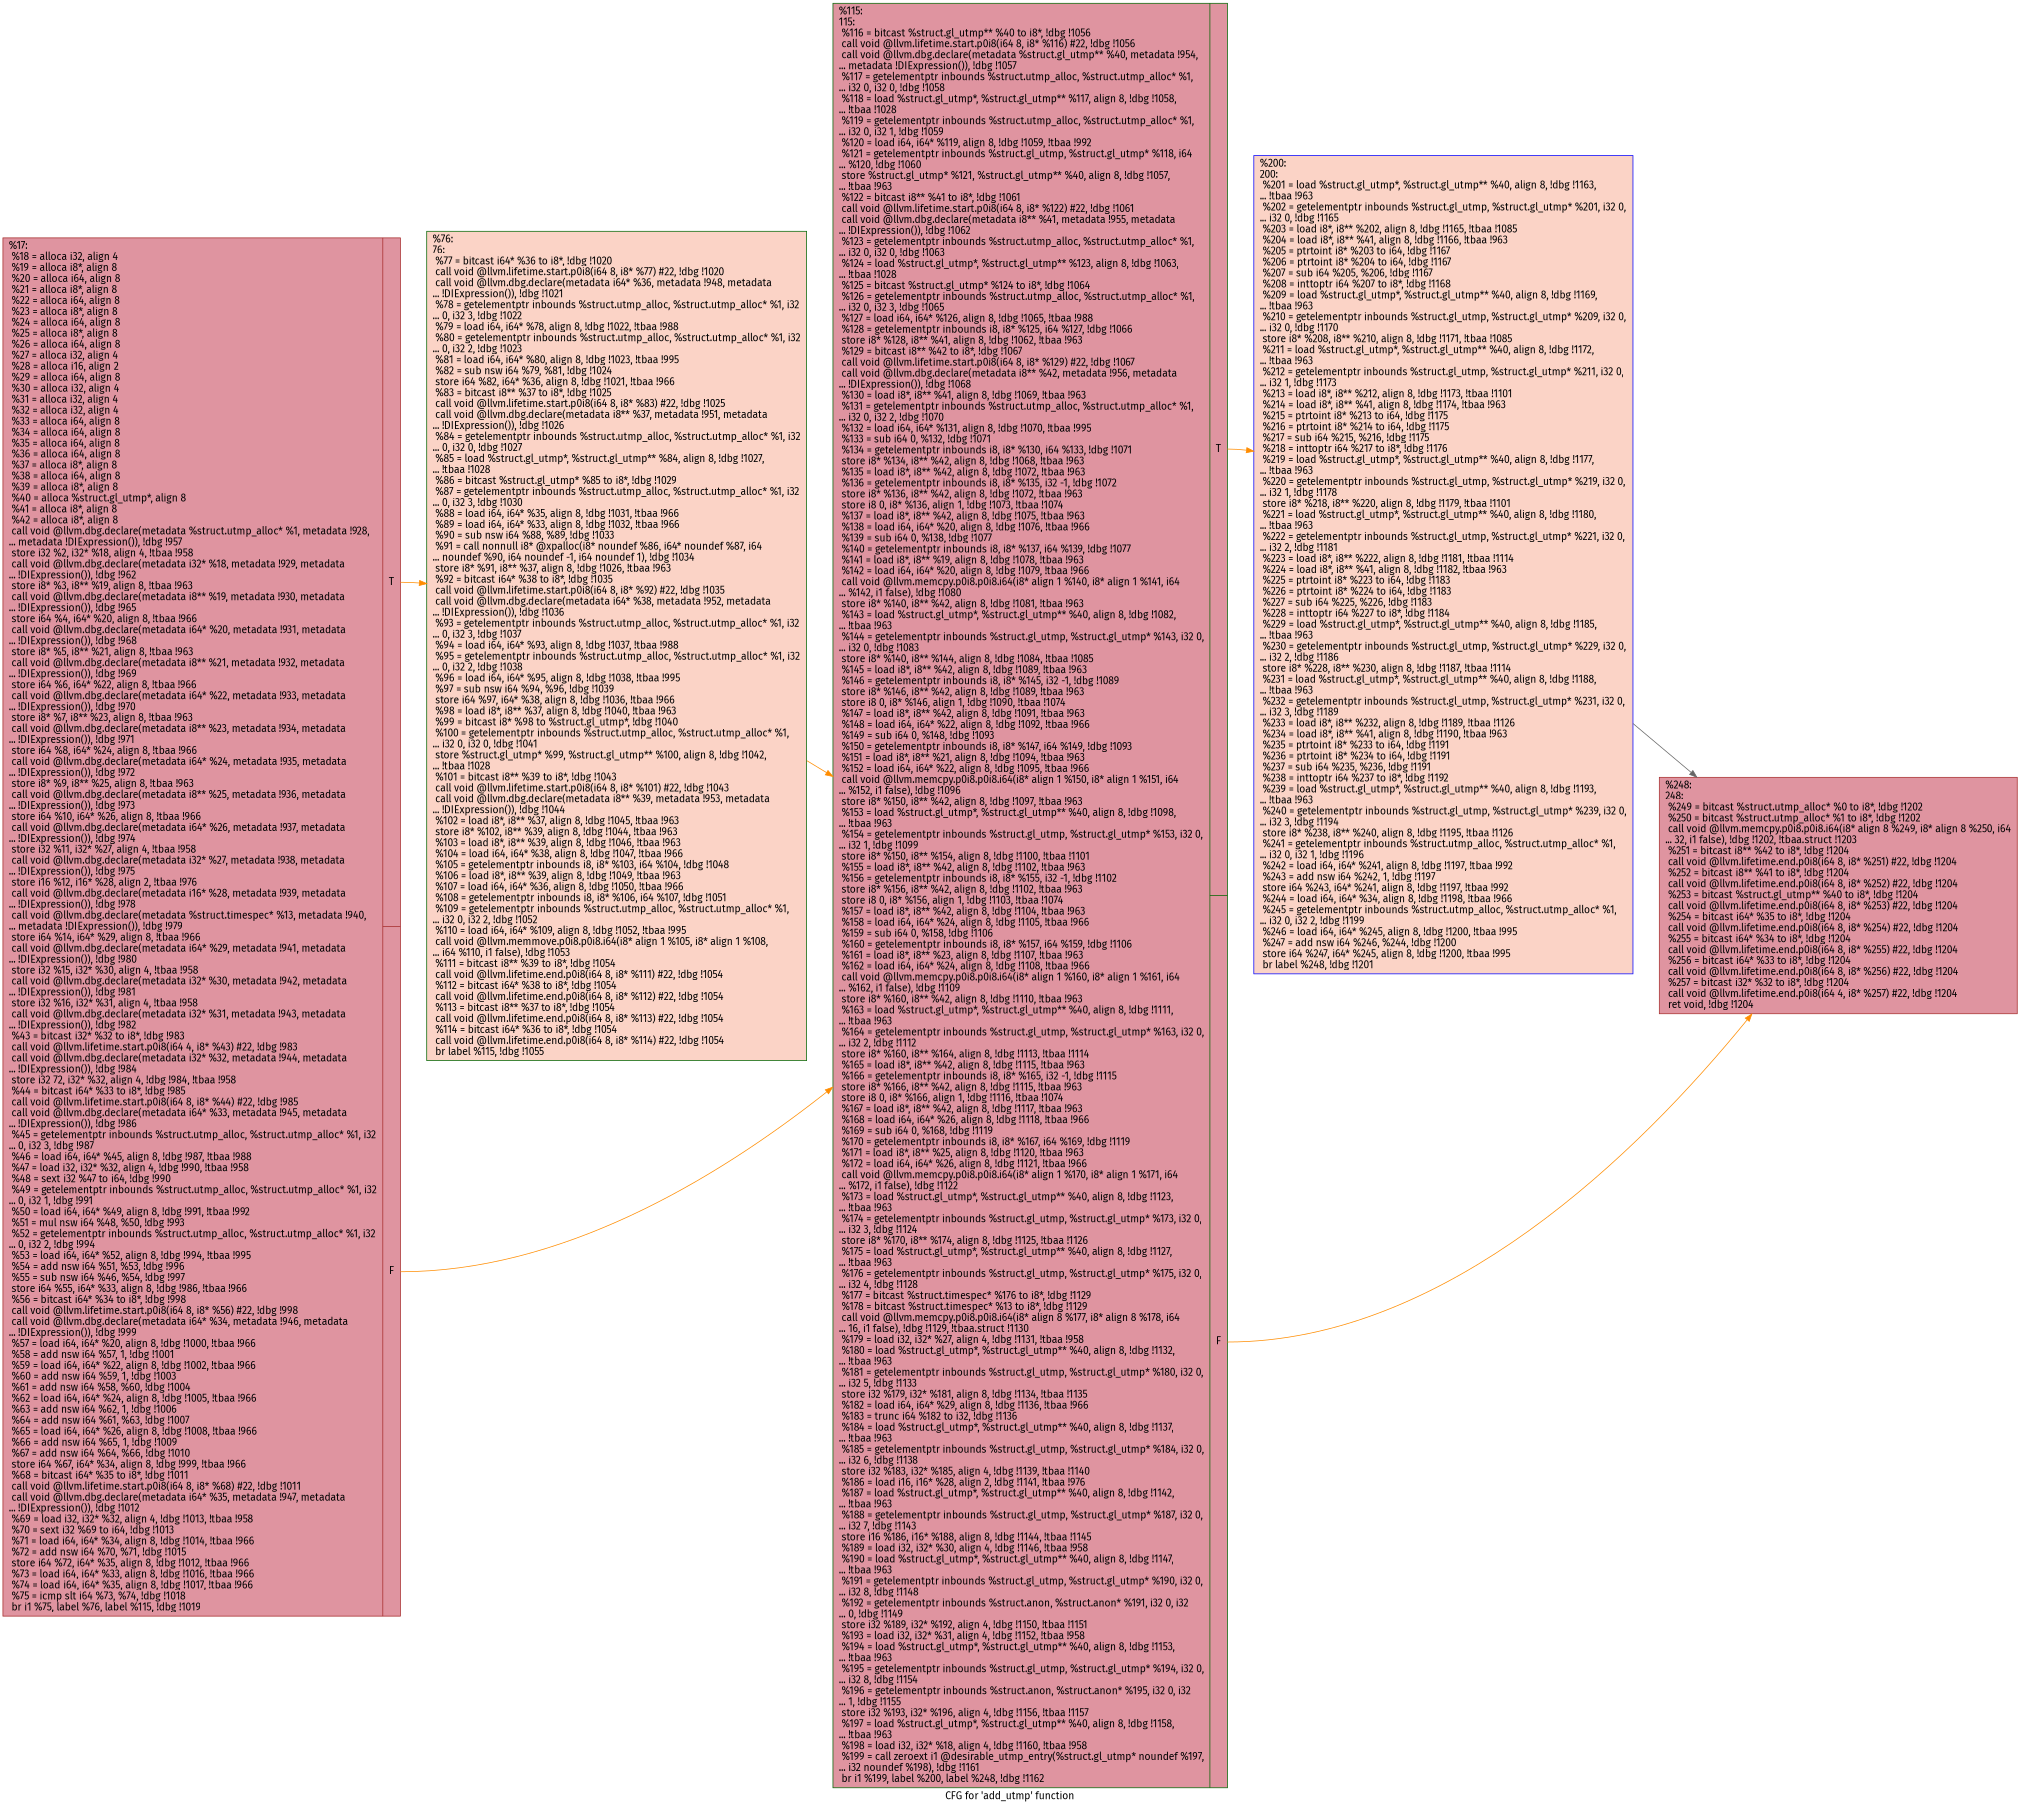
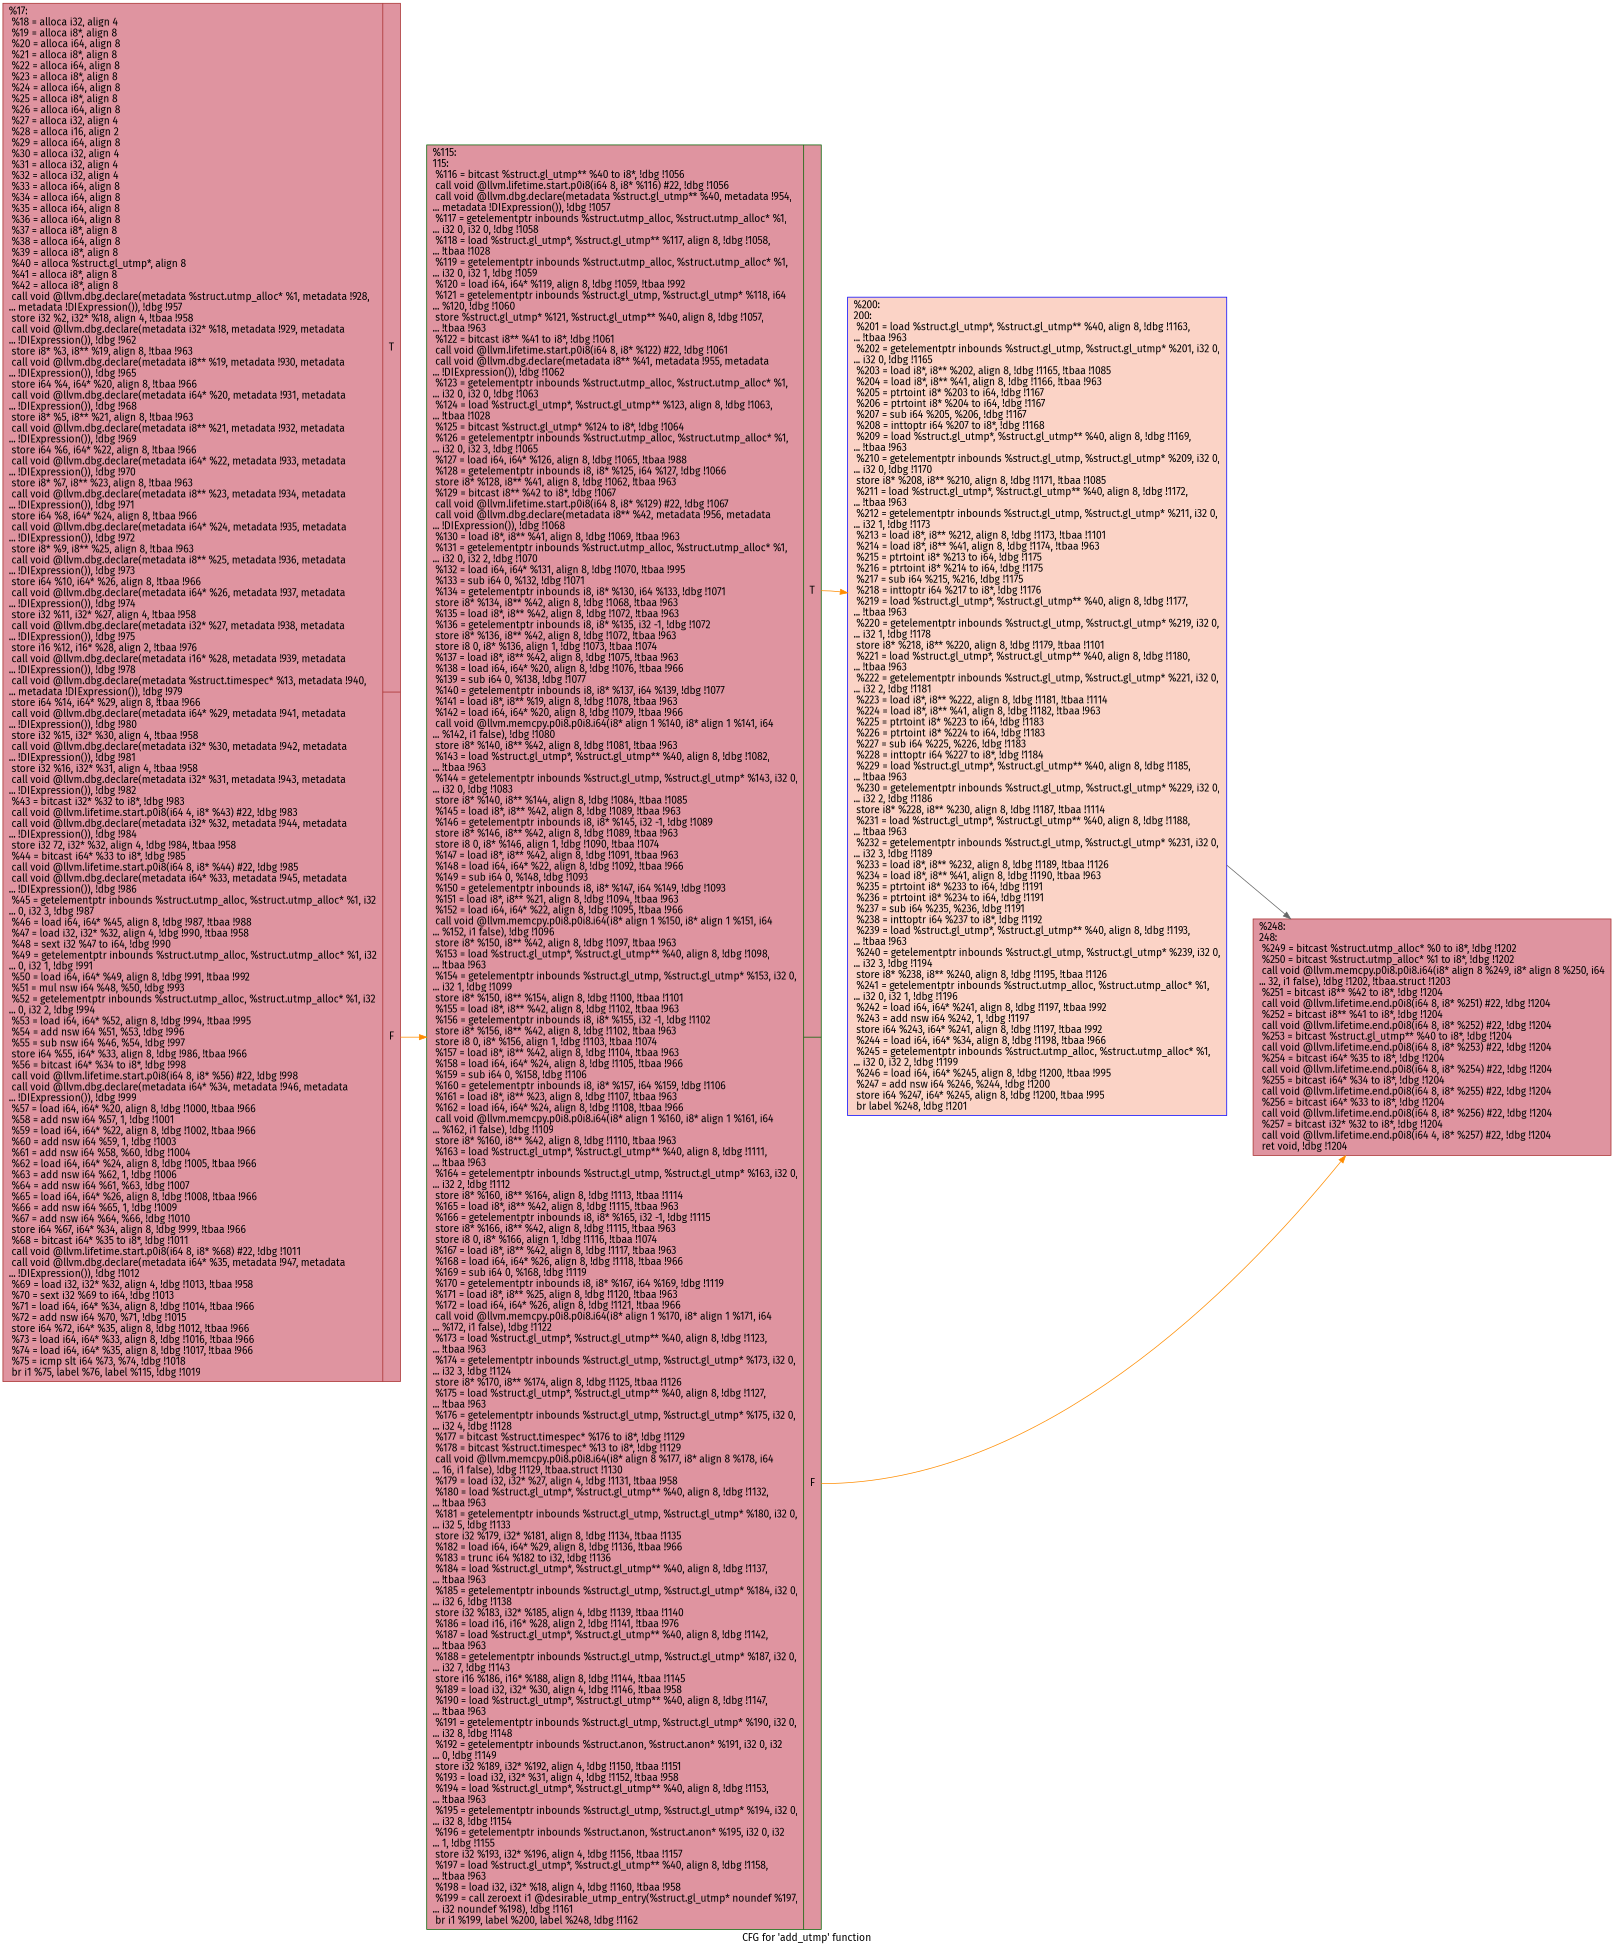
node "%76:": removed
